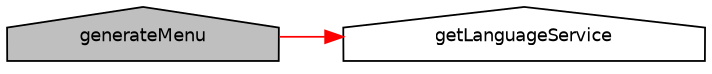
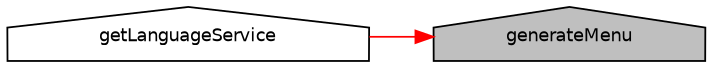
edge "generateMenu" -> "getLanguageService": reversed
